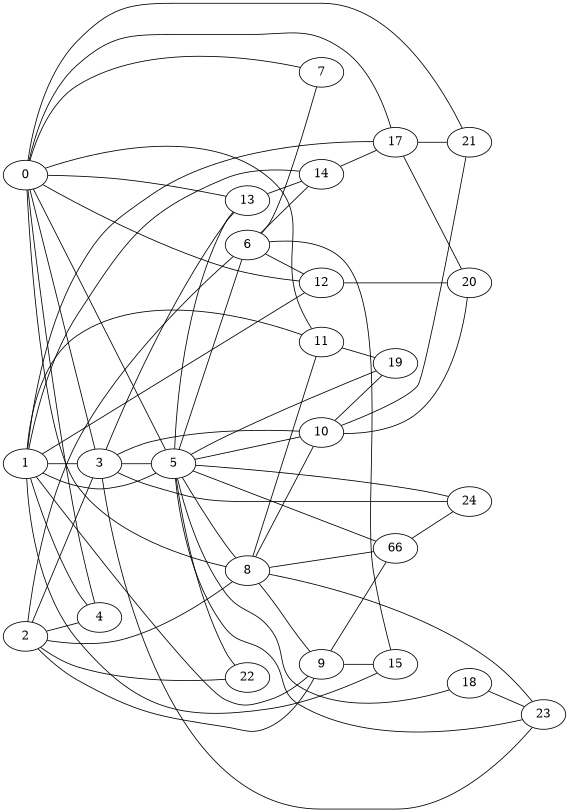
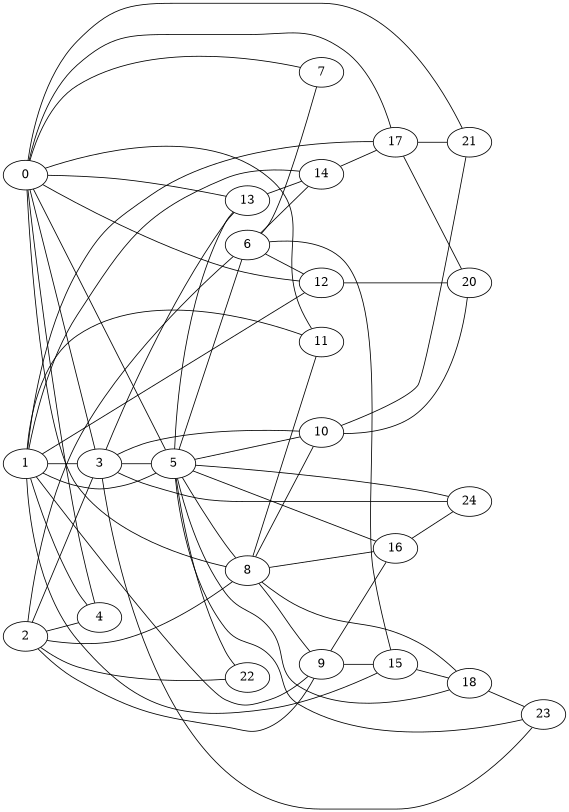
node "19": removed
node "66": label "66" -> "16"
edge "8" -- "23": now "8" -- "18"
edge "15" -- "18": added
